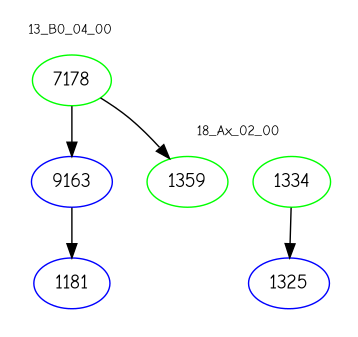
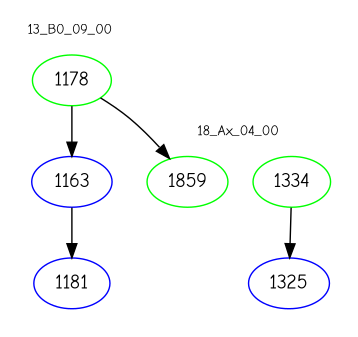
cluster "13_B0_04_00": label "13_B0_04_00" -> "13_B0_09_00"
node "7178": label "7178" -> "1178"
cluster "18_Ax_02_00": label "18_Ax_02_00" -> "18_Ax_04_00"
node "9163": label "9163" -> "1163"
node "1359": label "1359" -> "1859"
